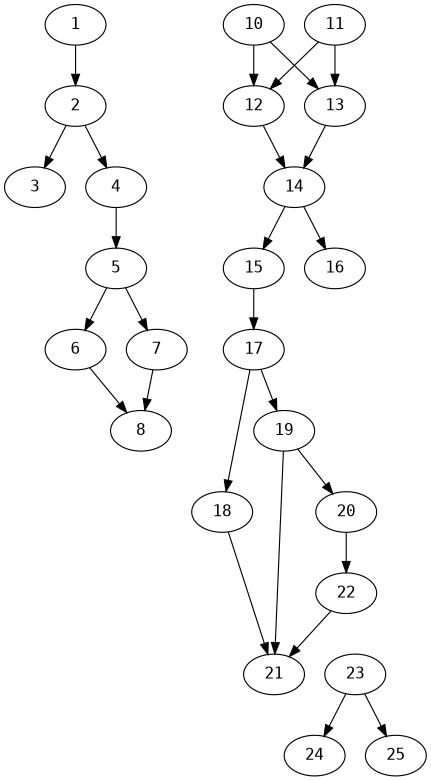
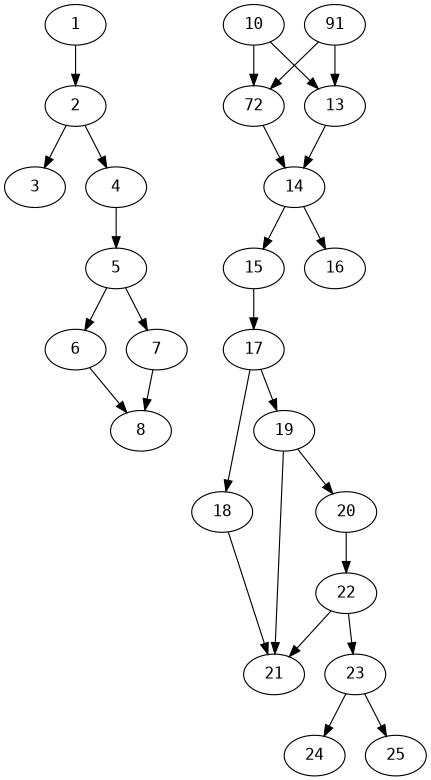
node "11": label "11" -> "91"
node "12": label "12" -> "72"
edge "22" -> "23": added
